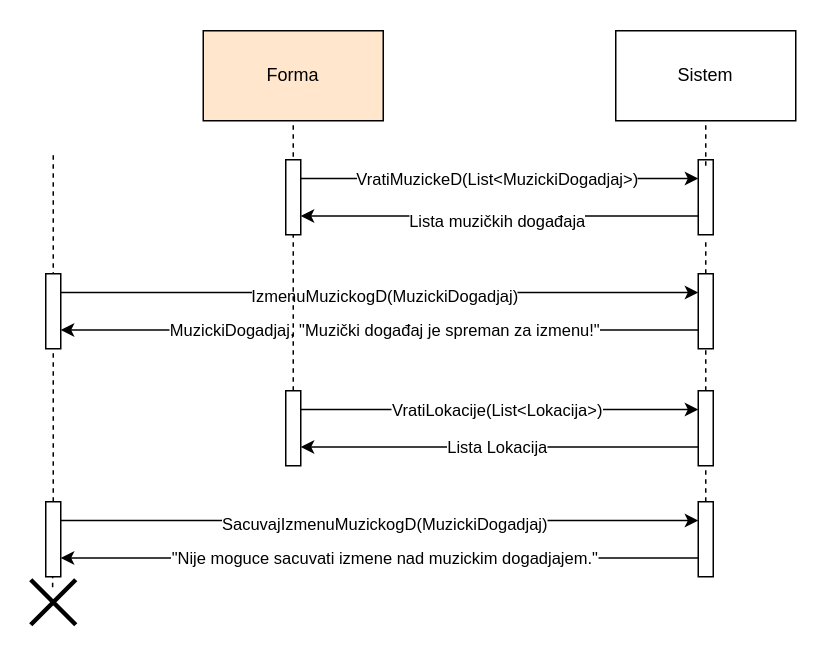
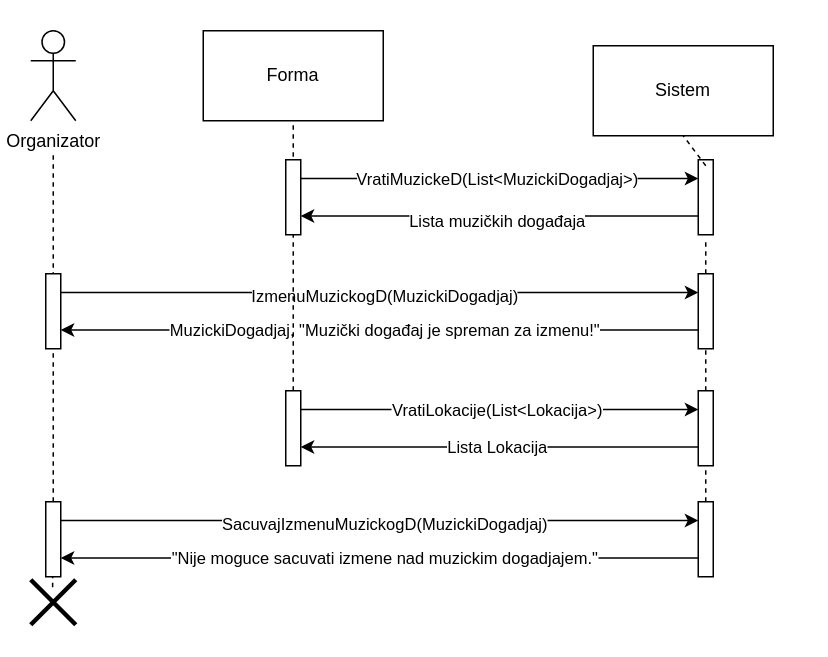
node "Organizator": added
node "Forma": fillcolor #ffe6cc -> #ffffff
node "Sistem": moved (706, 76) -> (683, 91)
